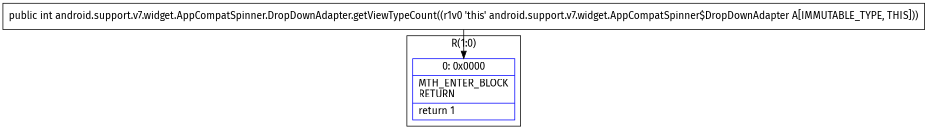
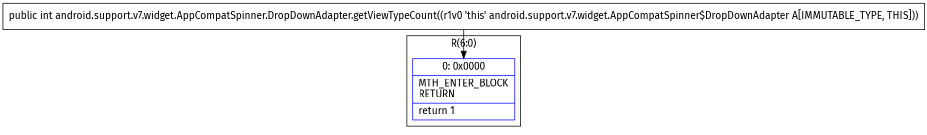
cluster "R(1:0)": label "R(1:0)" -> "R(6:0)"
